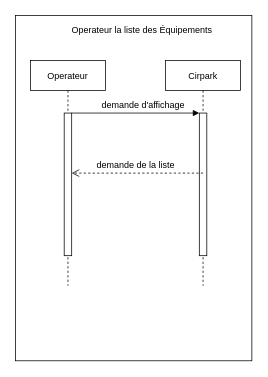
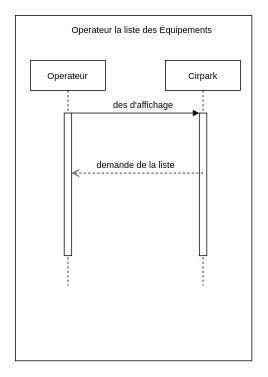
node "demande d'affichage": label "demande d'affichage" -> "des d'affichage"
